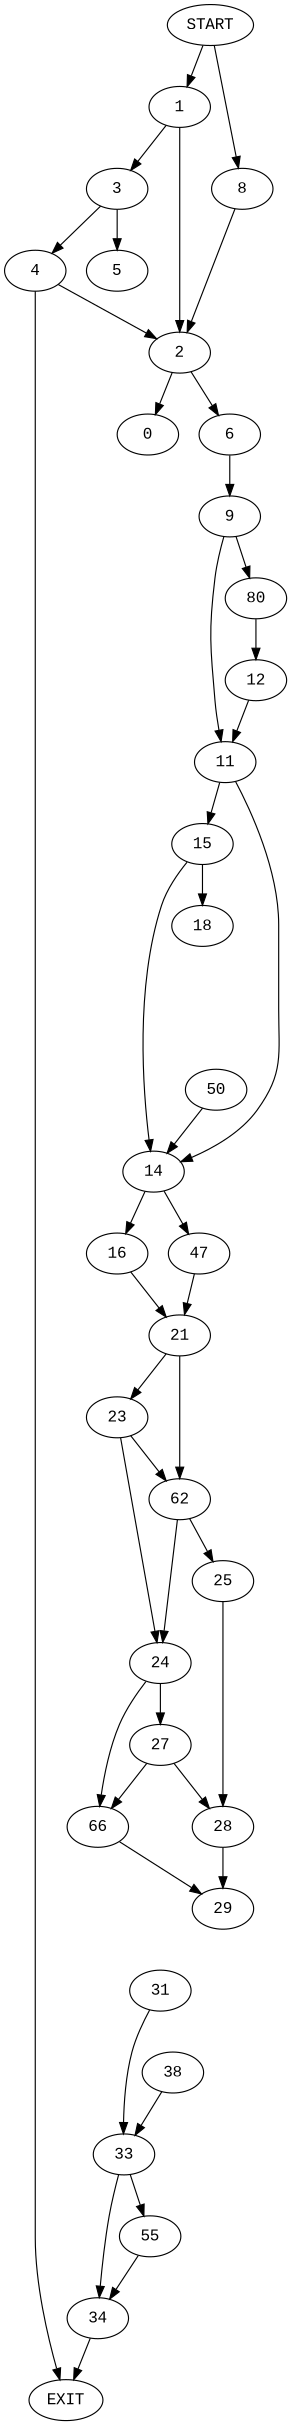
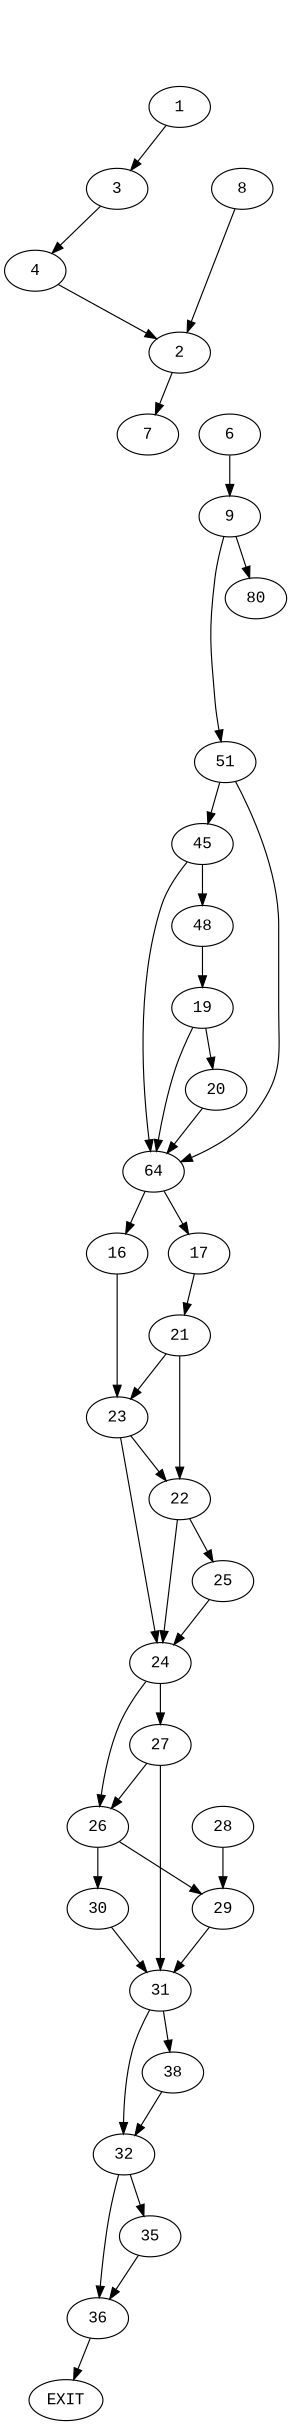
node "START": removed
edge "1" -> "2": removed
node "5": removed
edge "2" -> "6": removed
node "0": label "0" -> "7"
node "12": removed
node "11": label "11" -> "51"
node "15": label "15" -> "45"
node "18": label "18" -> "48"
node "19": added
node "50": label "50" -> "20"
node "14": label "14" -> "64"
node "47": label "47" -> "17"
edge "16" -> "21": now "16" -> "23"
edge "4" -> "EXIT": removed
node "62": label "62" -> "22"
edge "25" -> "28": now "25" -> "24"
edge "27" -> "28": now "27" -> "31"
node "66": label "66" -> "26"
node "30": added
edge "29" -> "31": added
edge "31" -> "38": added
node "33": label "33" -> "32"
node "55": label "55" -> "35"
node "34": label "34" -> "36"
